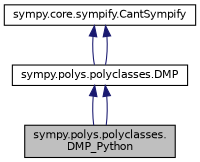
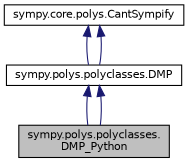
node "sympy.core.sympify.CantSympify": label "sympy.core.sympify.CantSympify" -> "sympy.core.polys.CantSympify"
